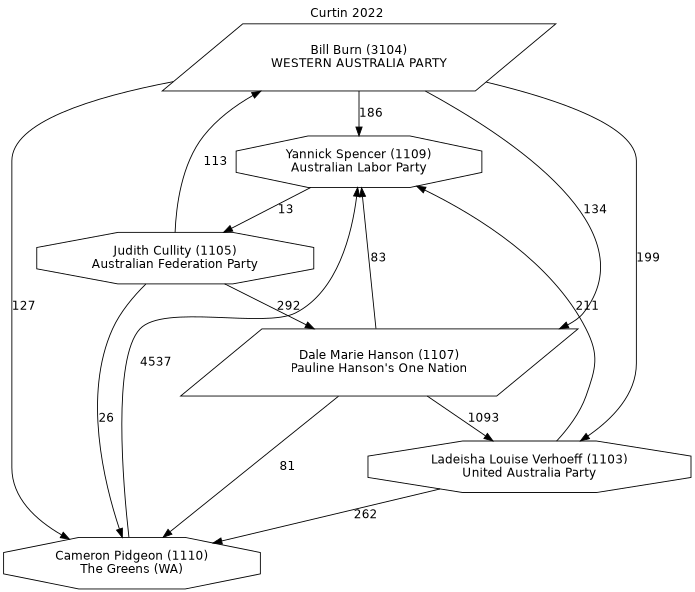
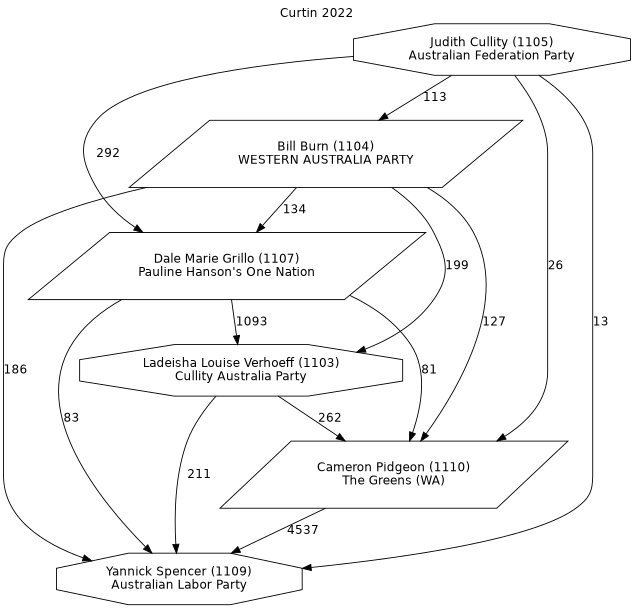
node "Bill Burn (3104) WESTERN AUSTRALIA PARTY": label "Bill Burn (3104) WESTERN AUSTRALIA PARTY" -> "Bill Burn (1104) WESTERN AUSTRALIA PARTY"
edge "Yannick Spencer (1109) Australian Labor Party" -> "Judith Cullity (1105) Australian Federation Party": reversed
node "Dale Marie Hanson (1107) Pauline Hanson's One Nation": label "Dale Marie Hanson (1107) Pauline Hanson's One Nation" -> "Dale Marie Grillo (1107) Pauline Hanson's One Nation"
node "Ladeisha Louise Verhoeff (1103) United Australia Party": label "Ladeisha Louise Verhoeff (1103) United Australia Party" -> "Ladeisha Louise Verhoeff (1103) Cullity Australia Party"
node "Cameron Pidgeon (1110) The Greens (WA)": shape octagon -> parallelogram
